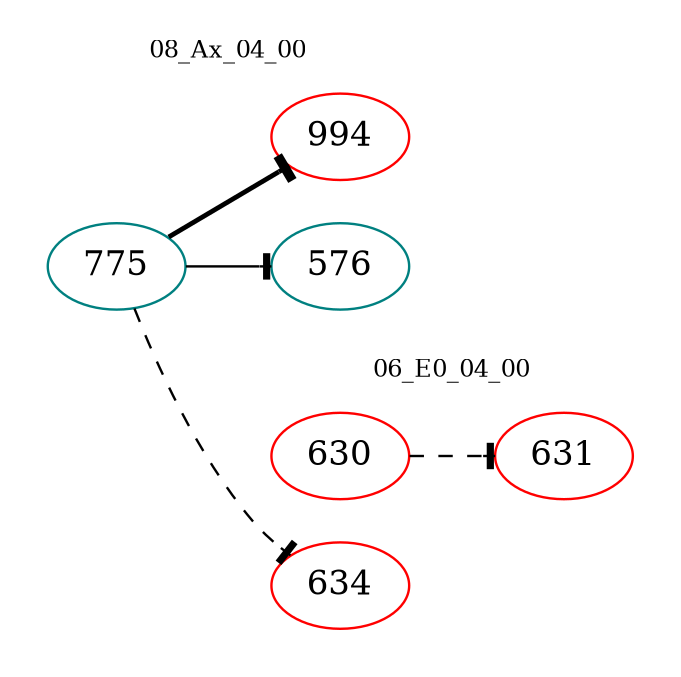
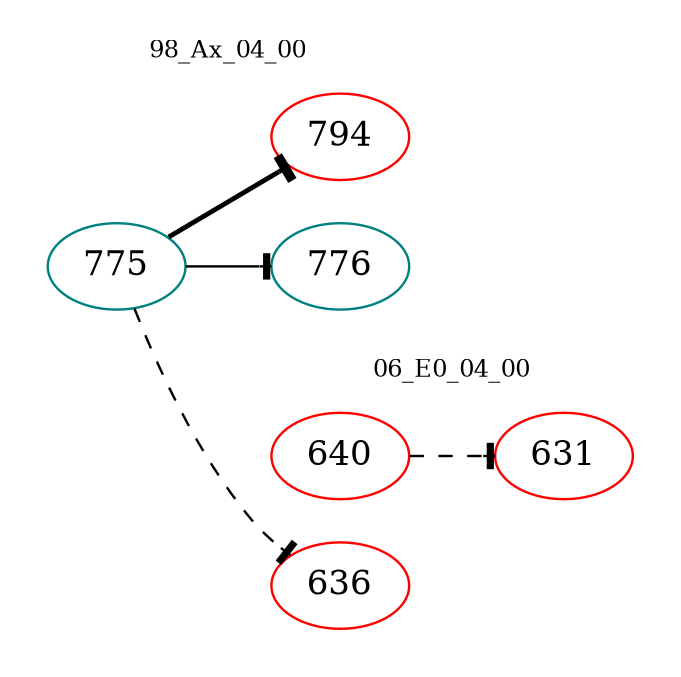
cluster "08_Ax_04_00": label "08_Ax_04_00" -> "98_Ax_04_00"
node "994": label "994" -> "794"
node "576": label "576" -> "776"
node "630": label "630" -> "640"
node "634": label "634" -> "636"
